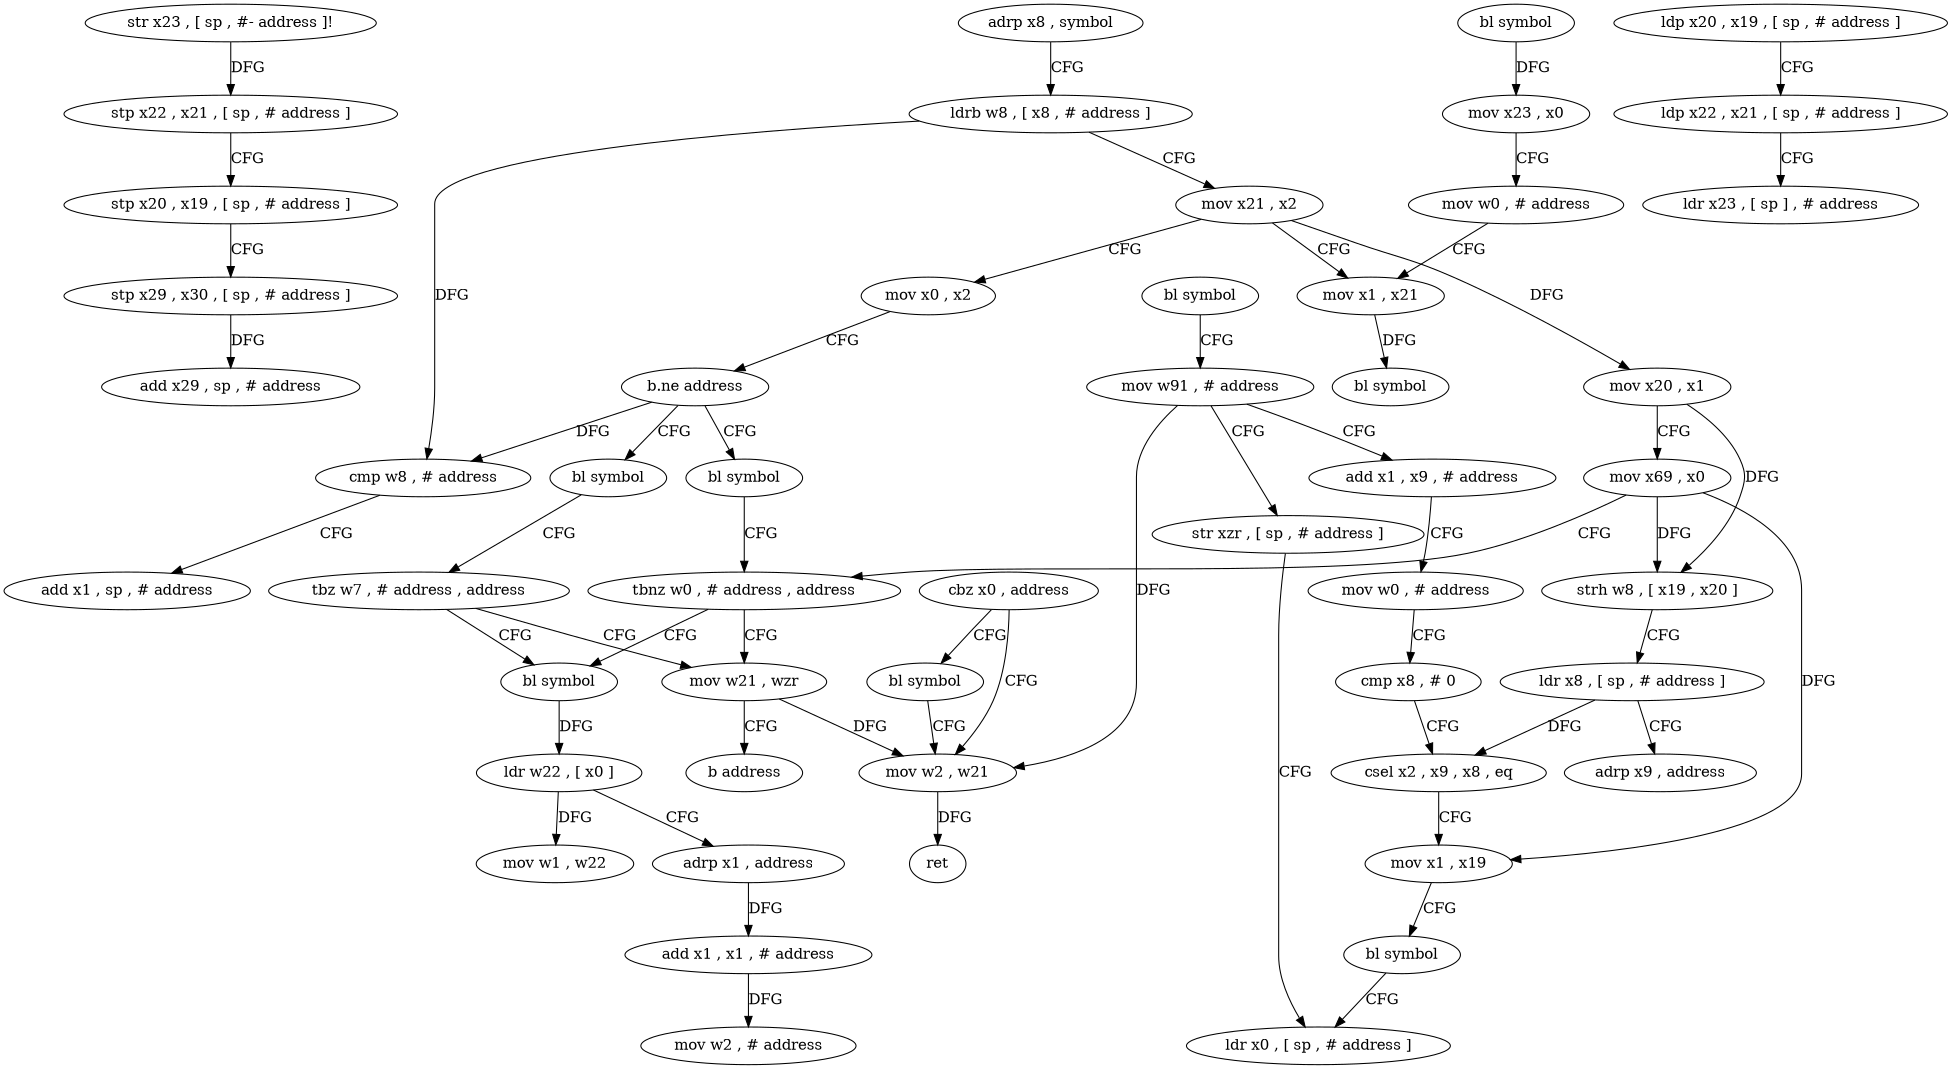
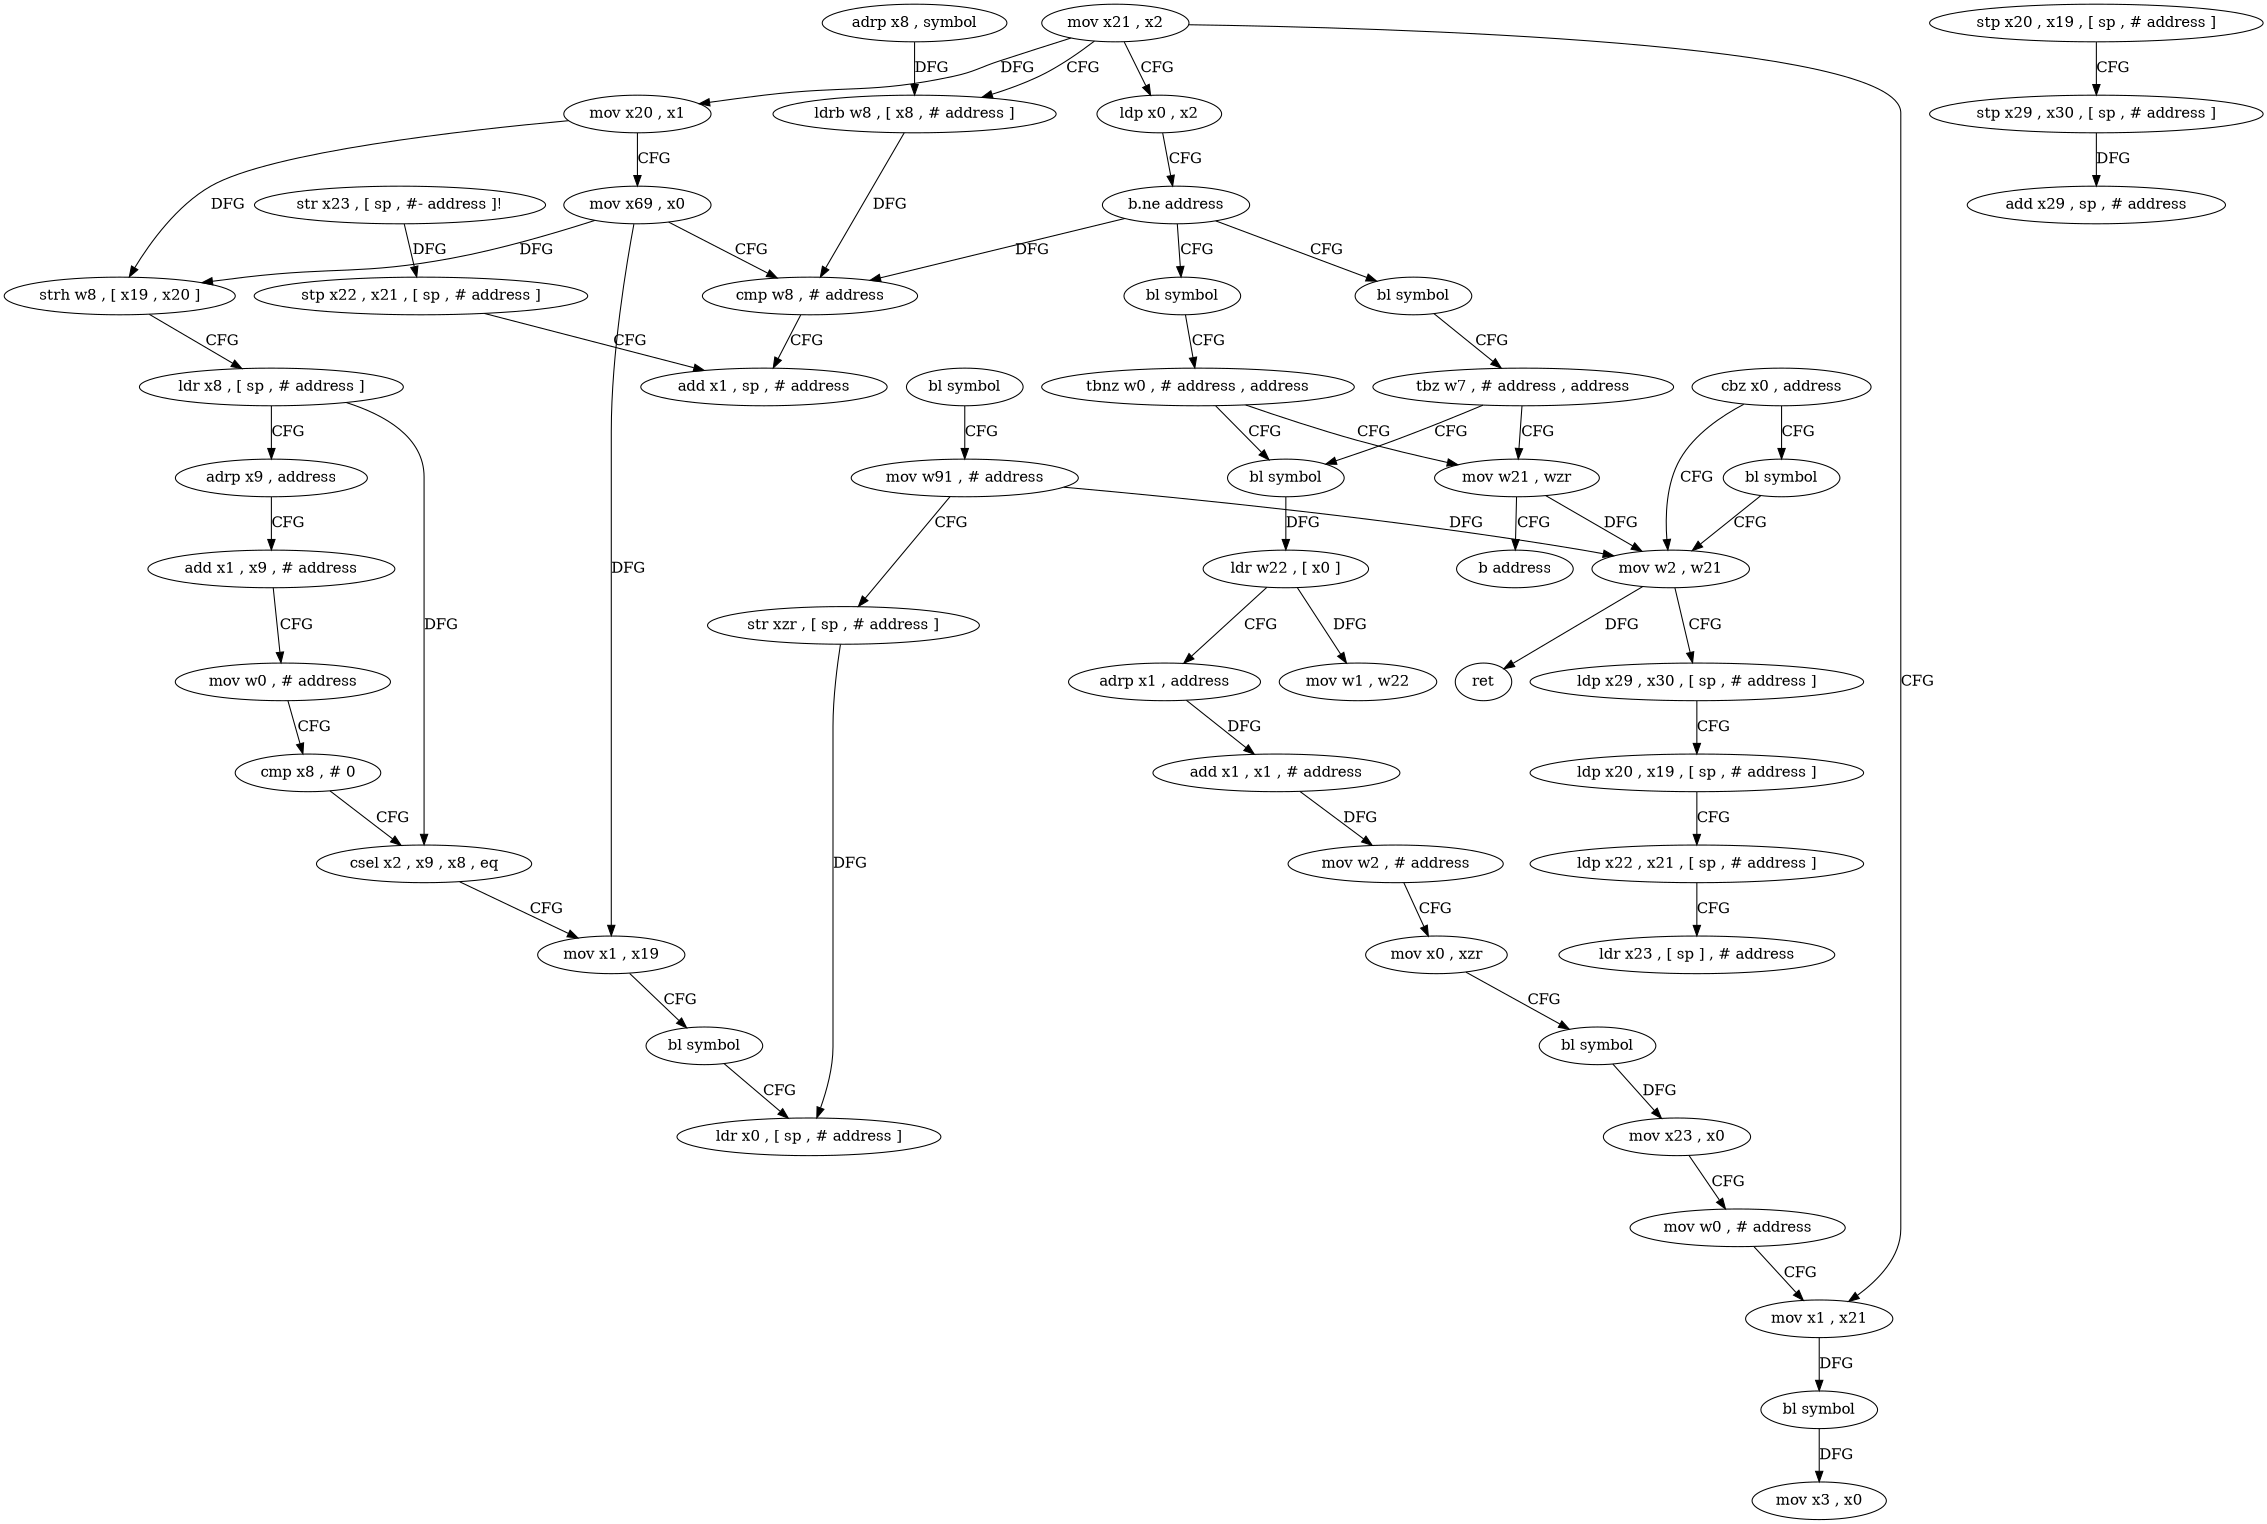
edge "adrp x8 , symbol" -> "ldrb w8 , [ x8 , # address ]": label "CFG" -> "DFG"
edge "stp x22 , x21 , [ sp , # address ]" -> "stp x20 , x19 , [ sp , # address ]": now "stp x22 , x21 , [ sp , # address ]" -> "add x1 , sp , # address"
edge "ldrb w8 , [ x8 , # address ]" -> "mov x21 , x2": reversed
node "mov x0 , x2": label "mov x0 , x2" -> "ldp x0 , x2"
edge "mov w91 , # address" -> "add x1 , x9 , # address": now "adrp x9 , address" -> "add x1 , x9 , # address"
edge "mov x69 , x0" -> "tbnz w0 , # address , address": now "mov x69 , x0" -> "cmp w8 , # address"
node "ldp x29 , x30 , [ sp , # address ]": added
edge "str xzr , [ sp , # address ]" -> "ldr x0 , [ sp , # address ]": label "CFG" -> "DFG"
node "mov x0 , xzr": added
node "mov x3 , x0": added
